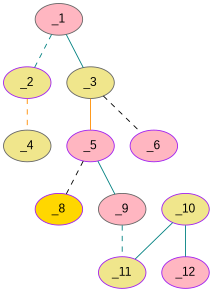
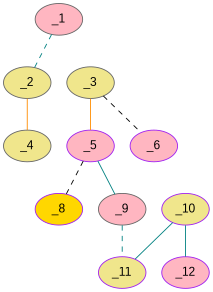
edge "_1" -- "_3": removed
node "_2": color purple -> gray40
edge "_2" -- "_4": style dashed -> solid
